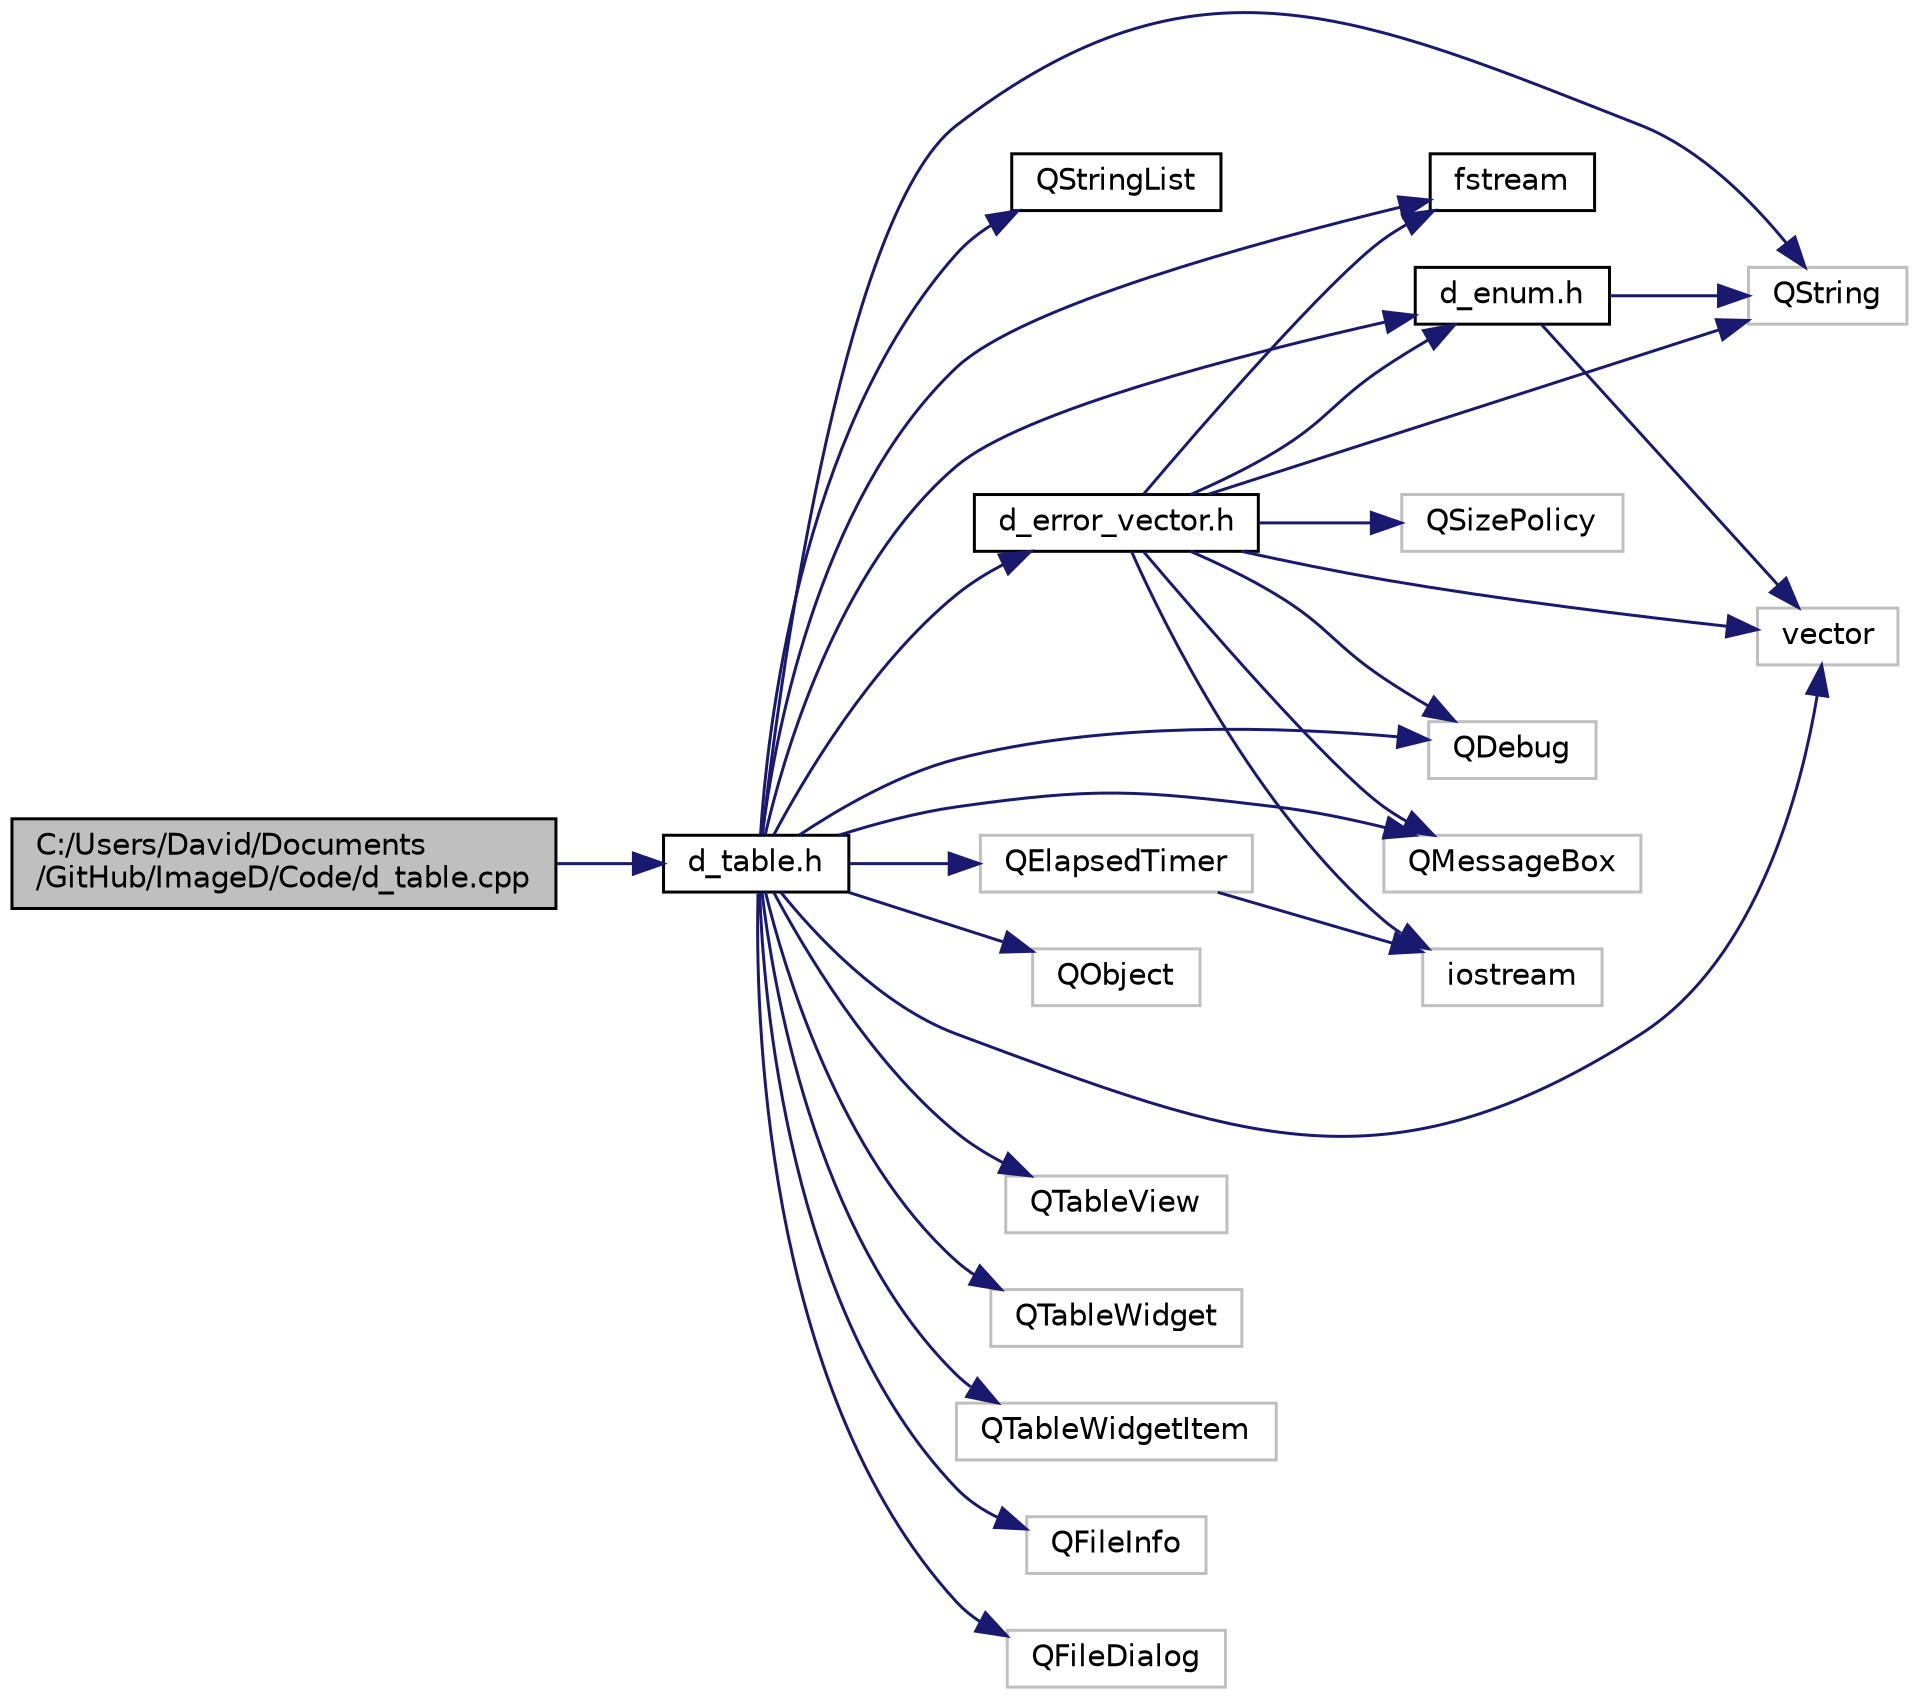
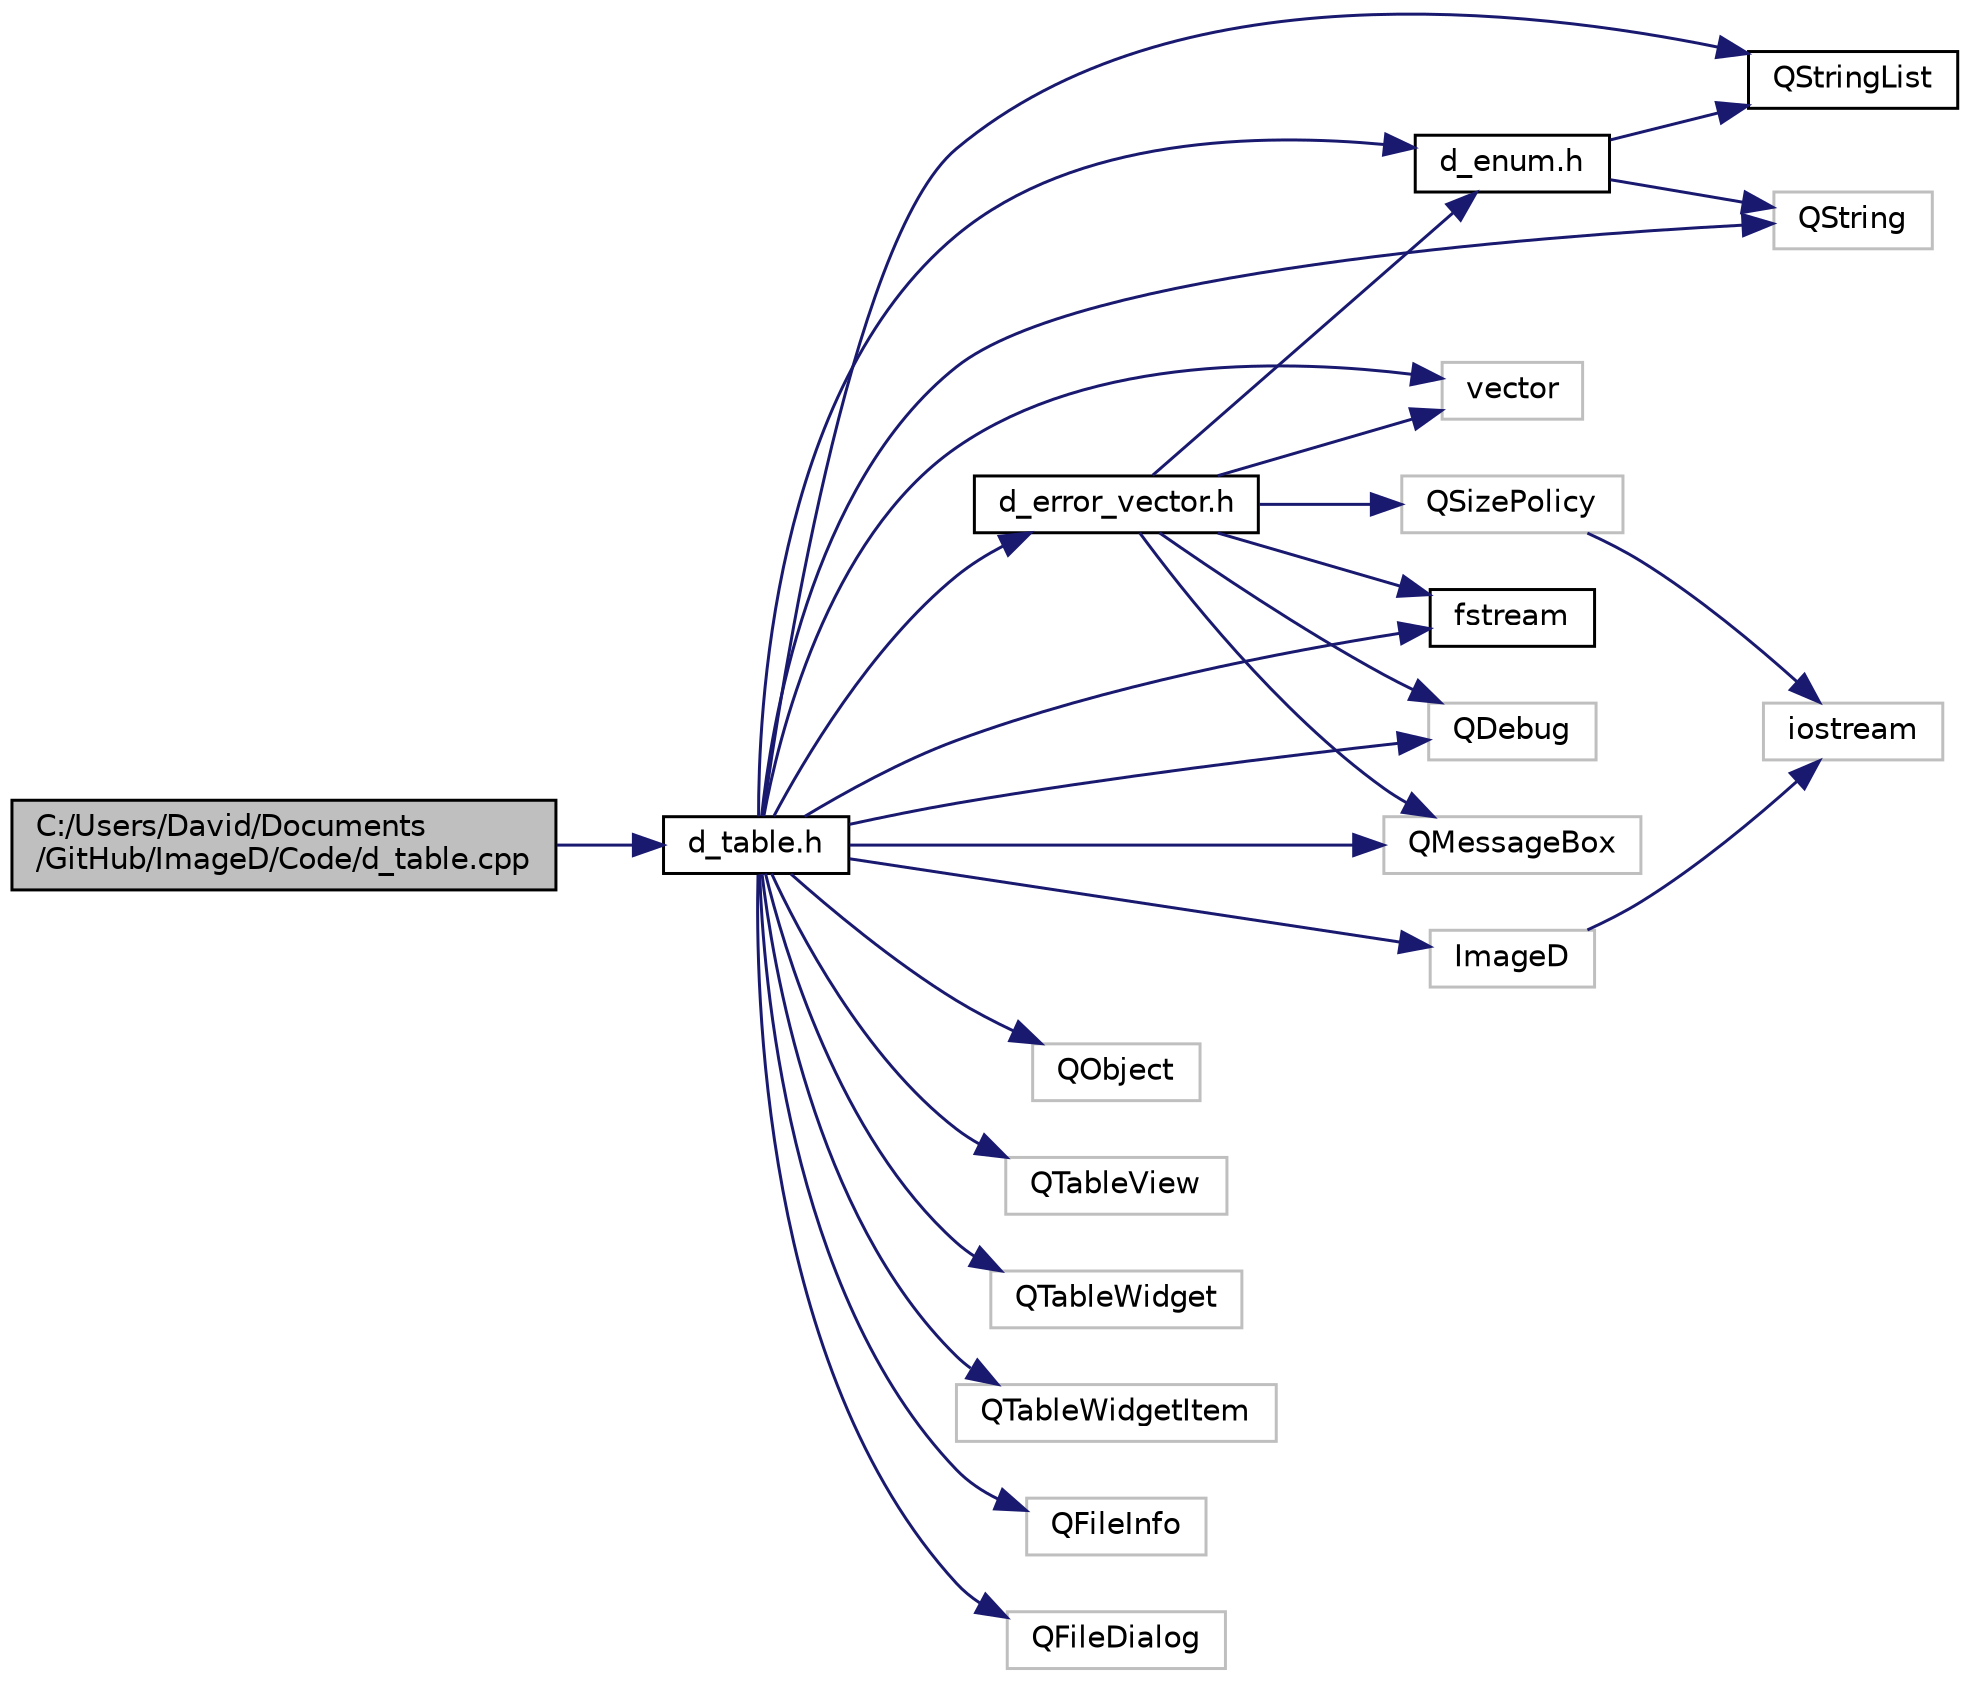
edge "d_error_vector.h" -> "QString": removed
edge "d_enum.h" -> "vector": now "d_enum.h" -> "QStringList"
edge "d_error_vector.h" -> "iostream": now "QSizePolicy" -> "iostream"
node "QElapsedTimer": label "QElapsedTimer" -> "ImageD"
